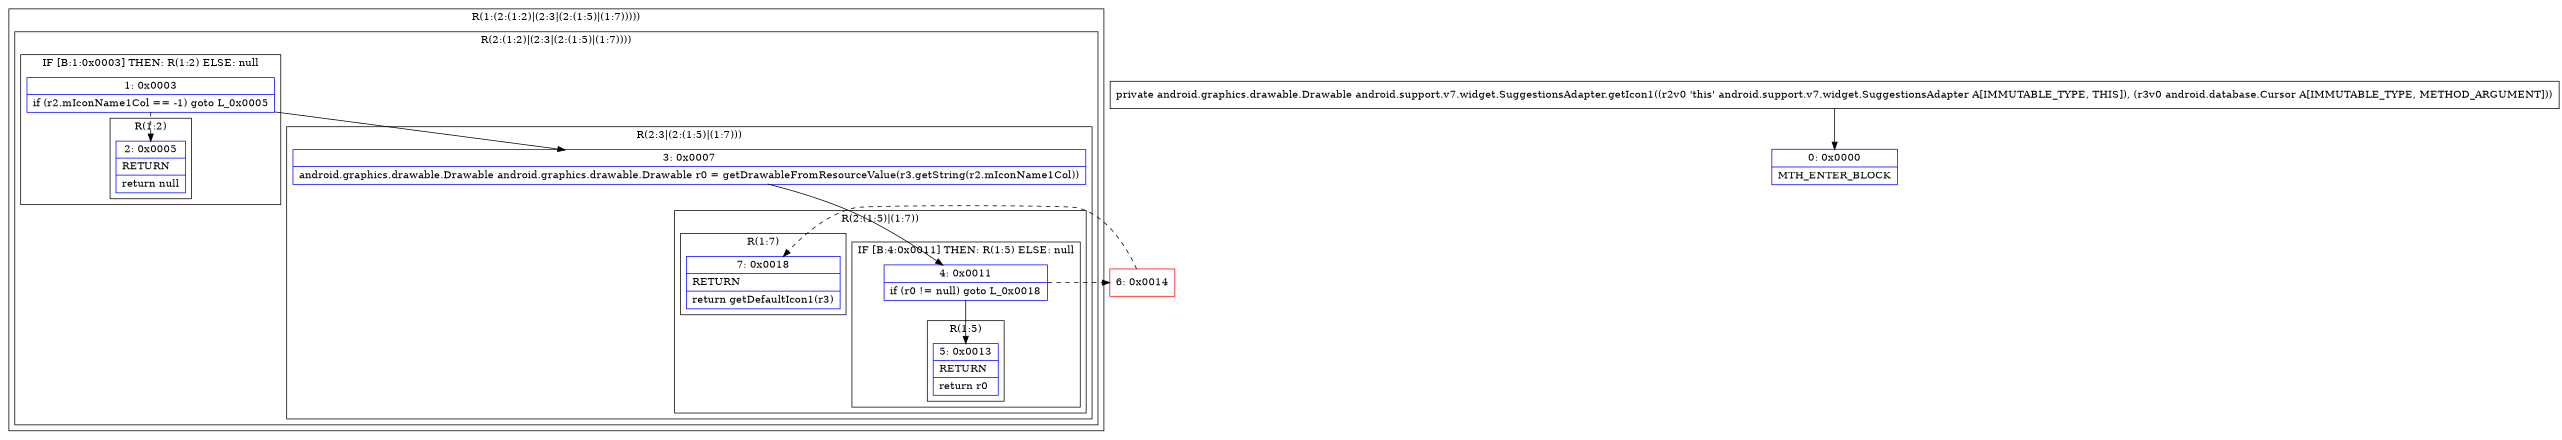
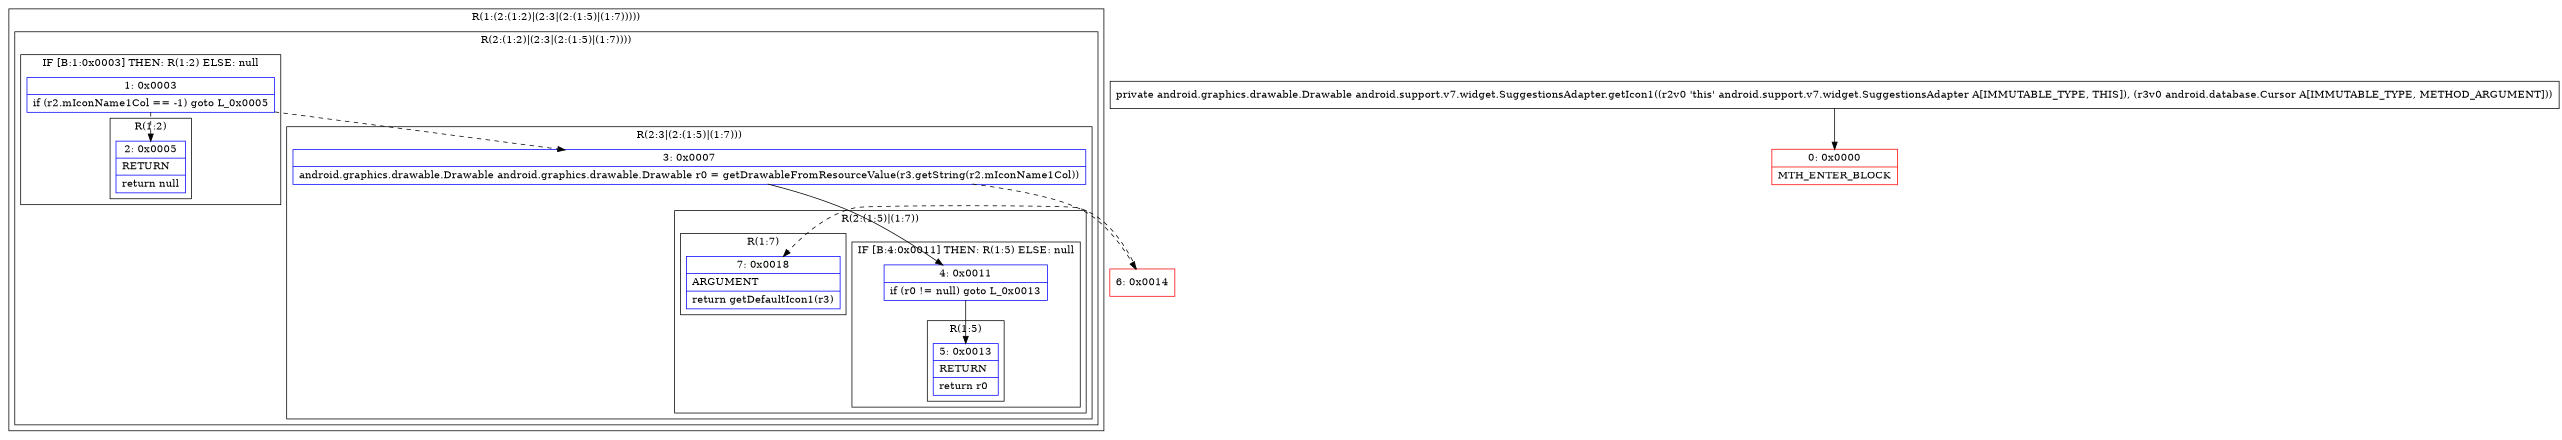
edge "1: 0x0003" -> "3: 0x0007": style solid -> dashed
node "0: 0x0000": color blue -> red
node "7: 0x0018": text "RETURN" -> "ARGUMENT"
edge "4: 0x0011" -> "6: 0x0014": now "3: 0x0007" -> "6: 0x0014"
node "4: 0x0011": text "if (r0 != null) goto L_0x0018" -> "if (r0 != null) goto L_0x0013"
